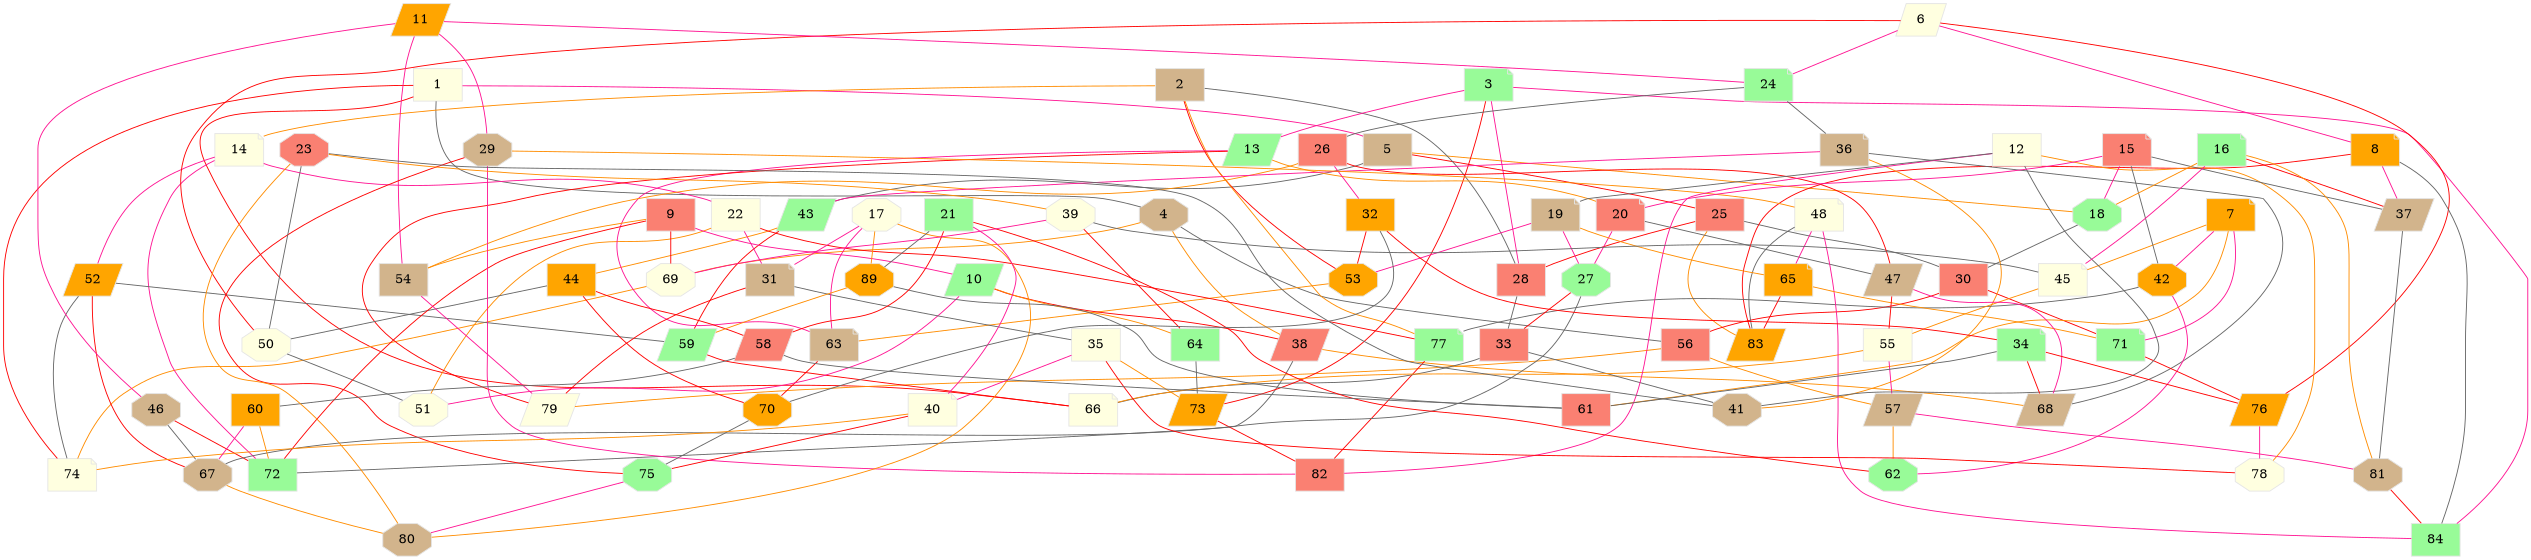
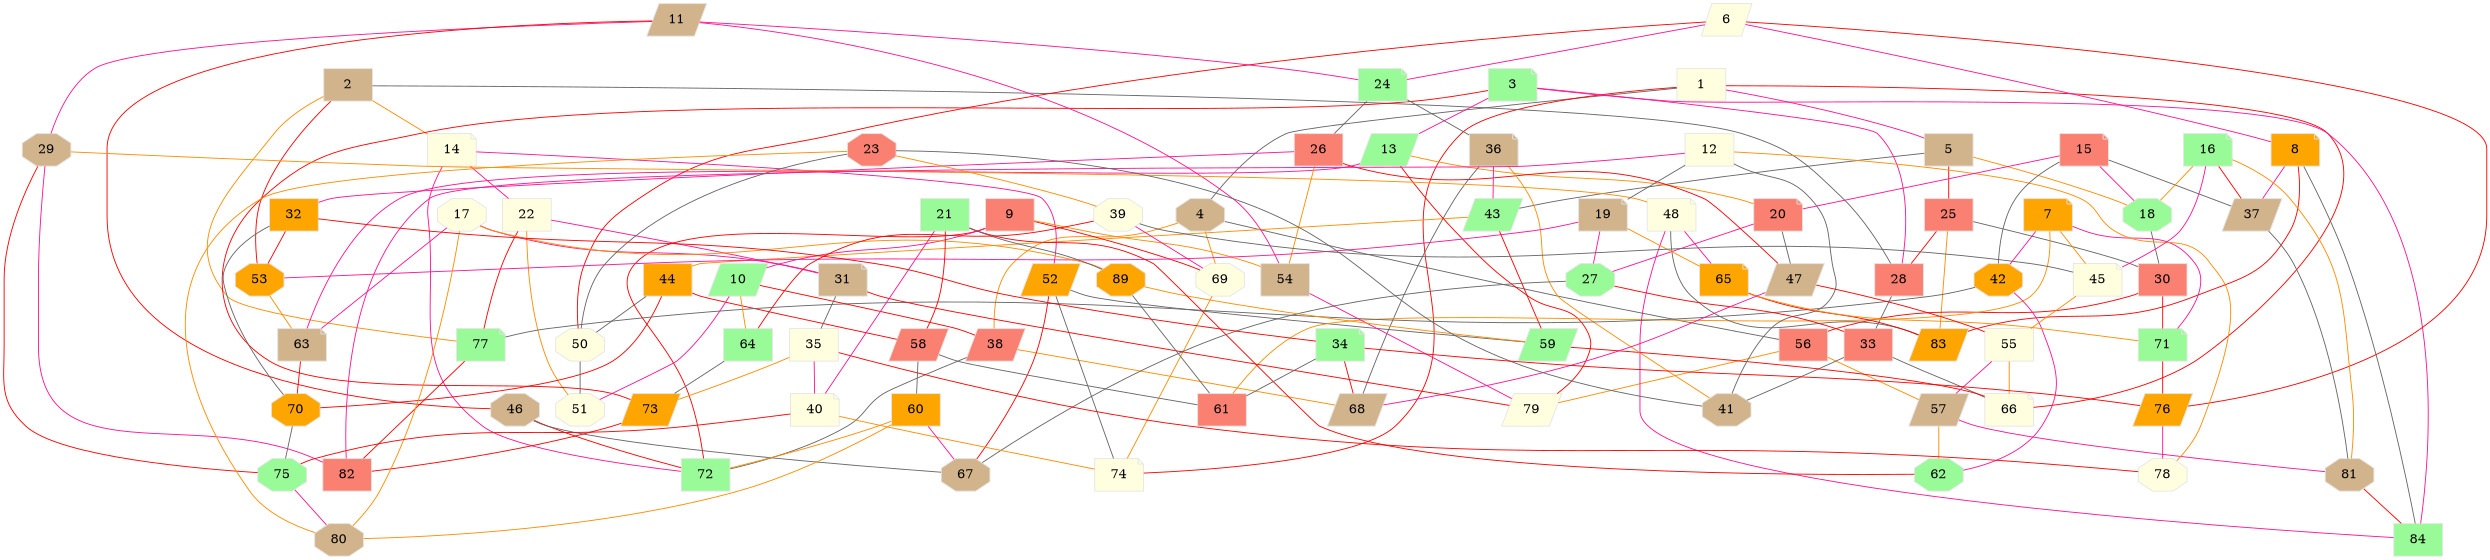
node "11": fillcolor orange -> tan
edge "11" -- "46": color deeppink -> red
edge "67" -- "80": now "60" -- "80"
